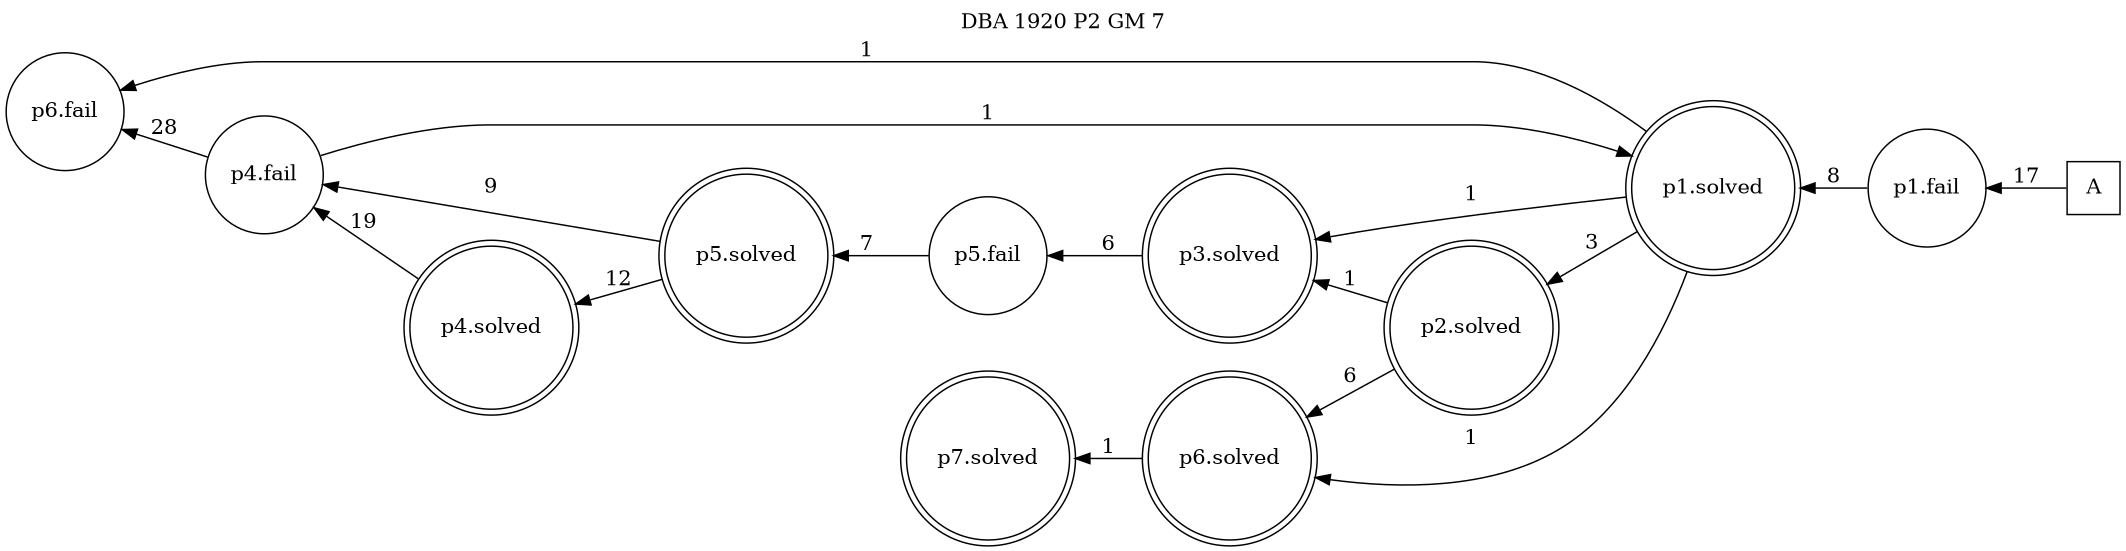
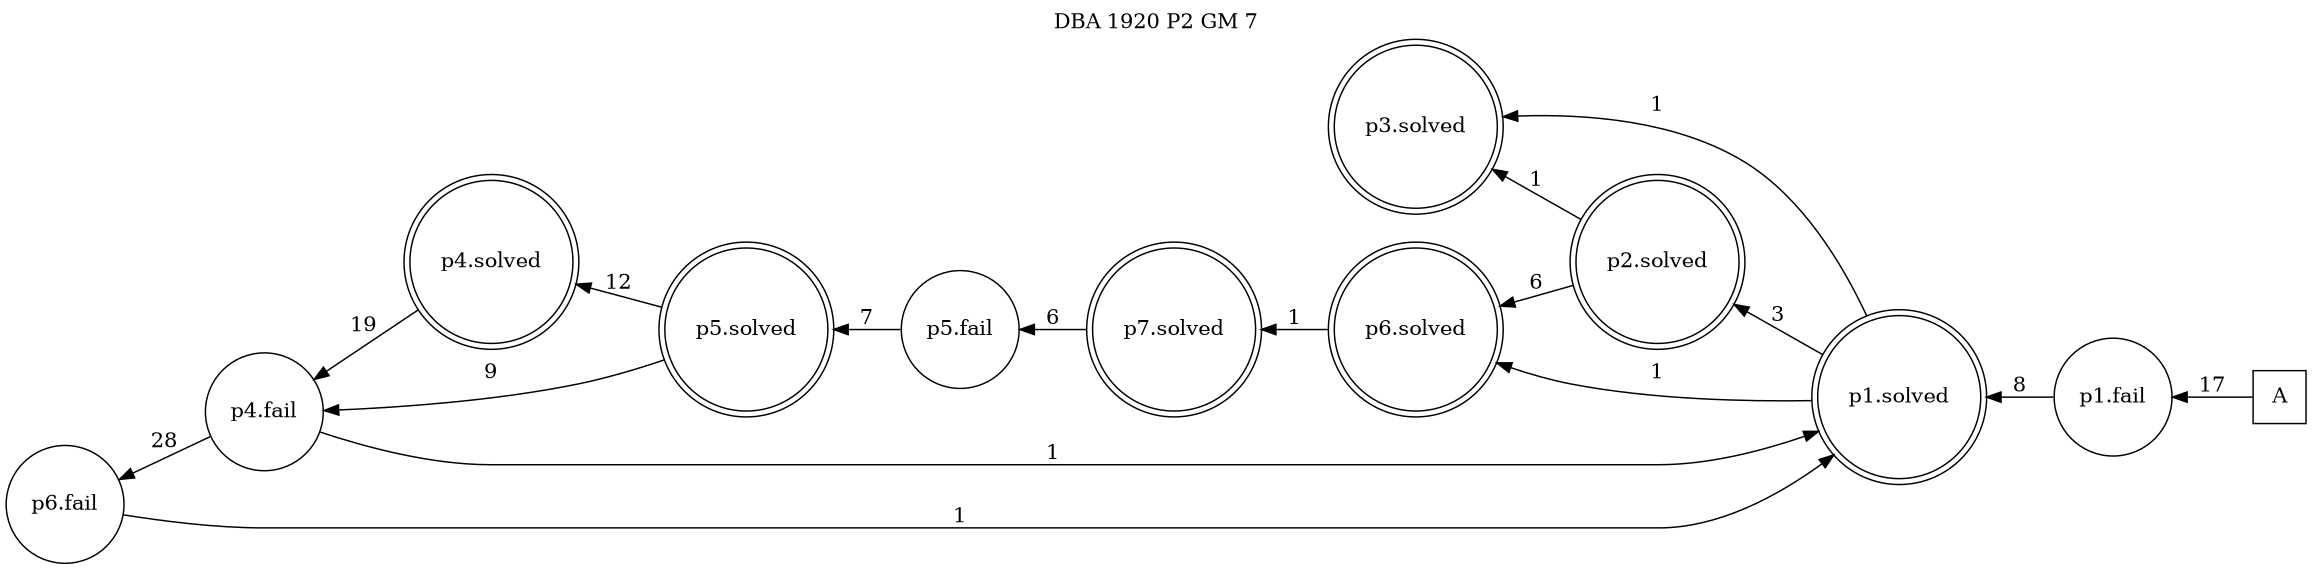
edge "p1.solved" -> "p6.fail": reversed
edge "p3.solved" -> "p5.fail": now "p7.solved" -> "p5.fail"
